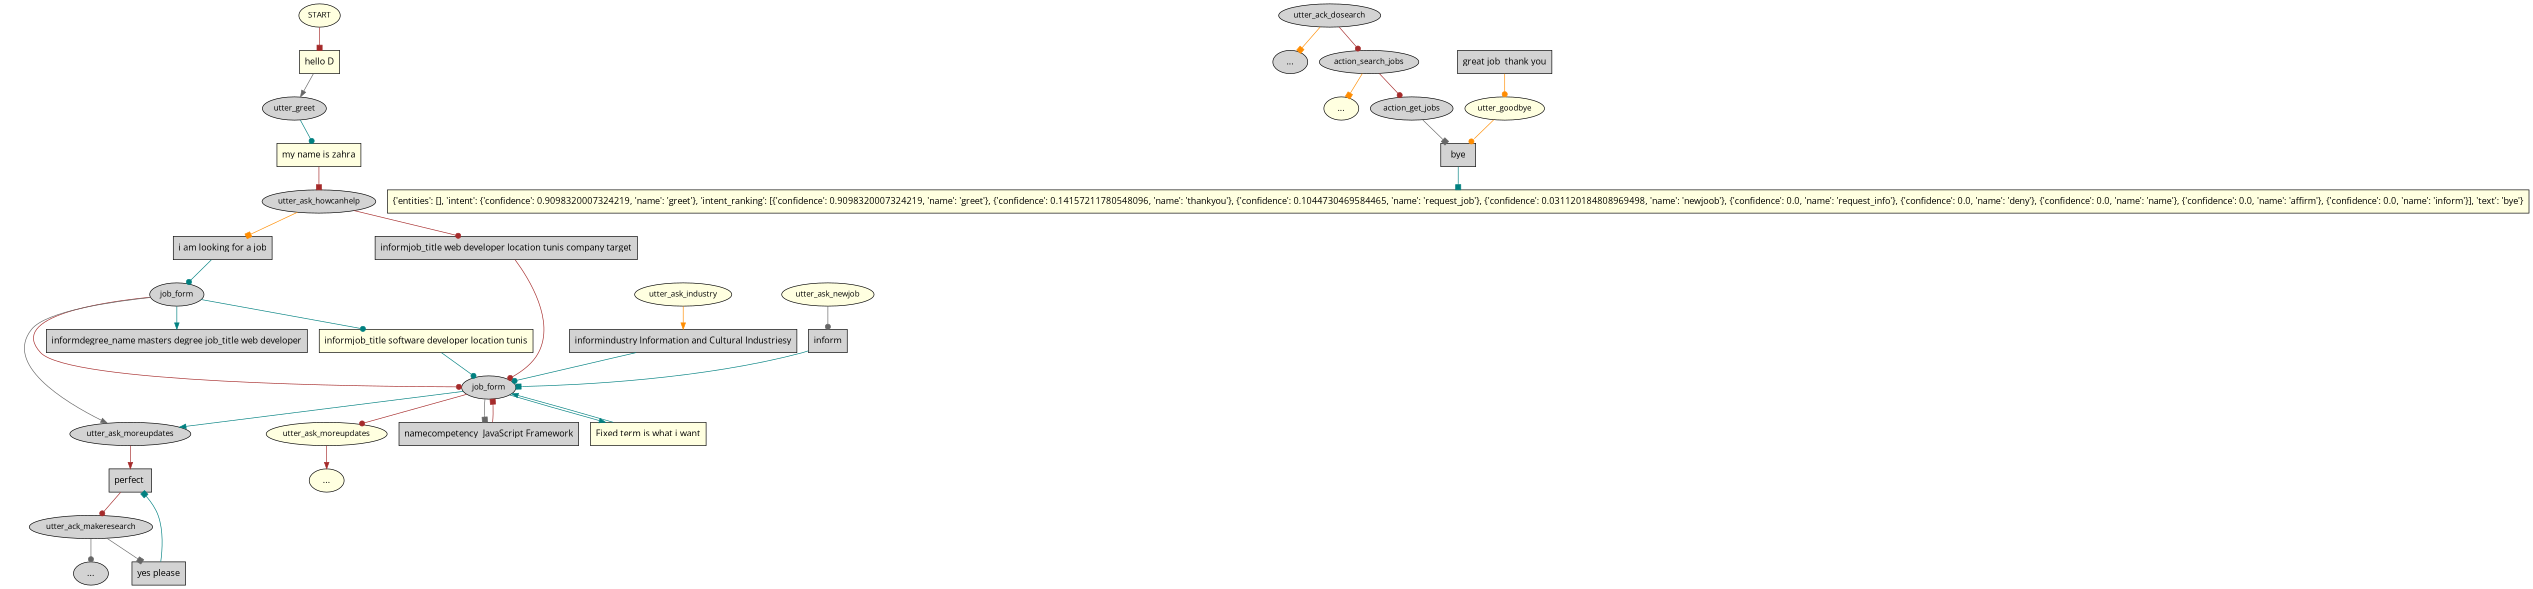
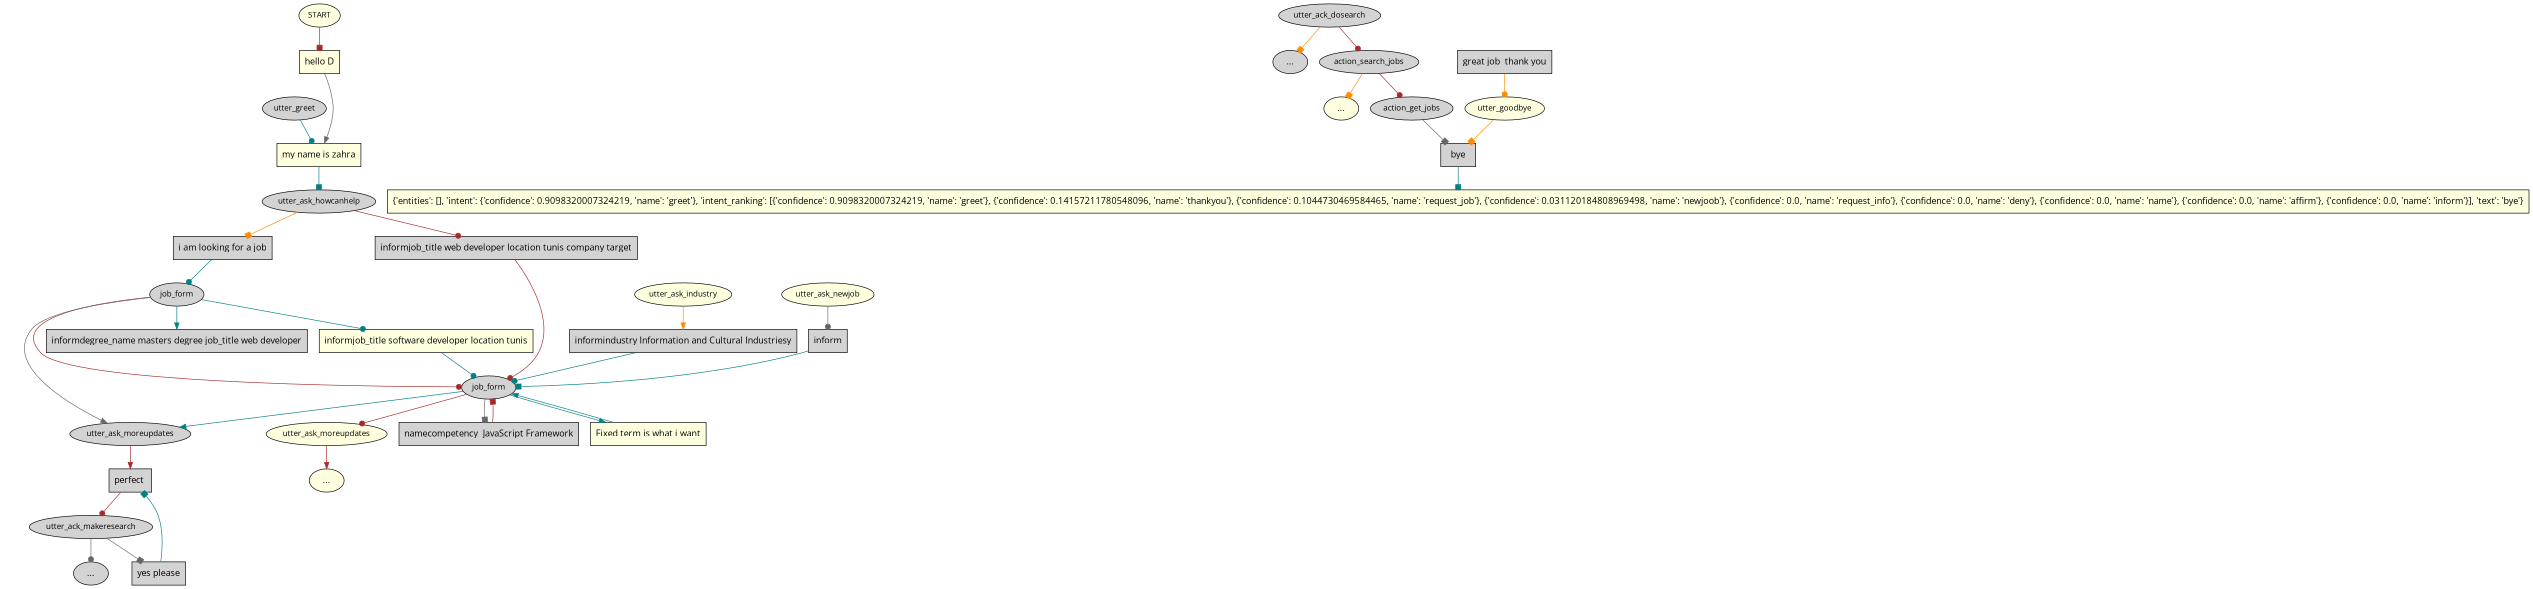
edge "hello D" -> "utter_greet": now "hello D" -> "my name is zahra"
edge "utter_goodbye" -> "bye": arrowhead dot -> box
edge "my name is zahra" -> "utter_ask_howcanhelp": color brown -> teal
